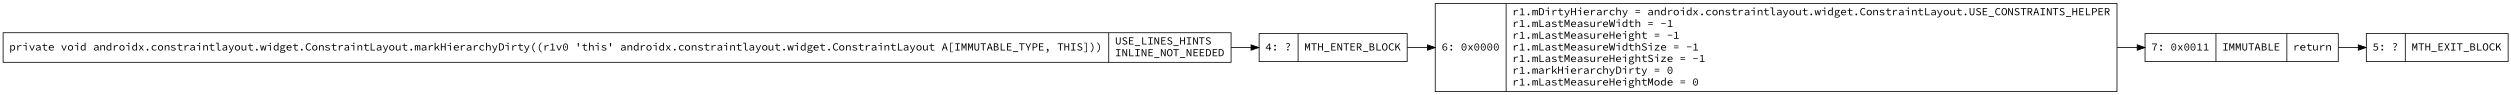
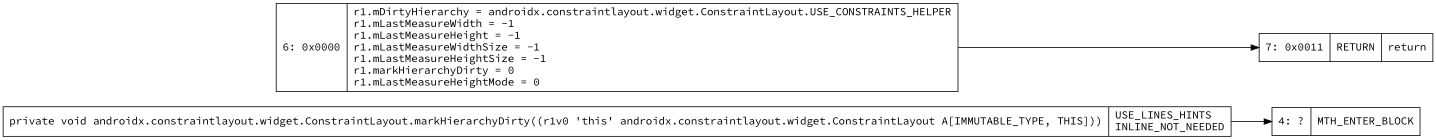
node "7: 0x0011": text "IMMUTABLE" -> "RETURN"
edge "4: ?" -> "6: 0x0000": removed
node "5: ?": removed
